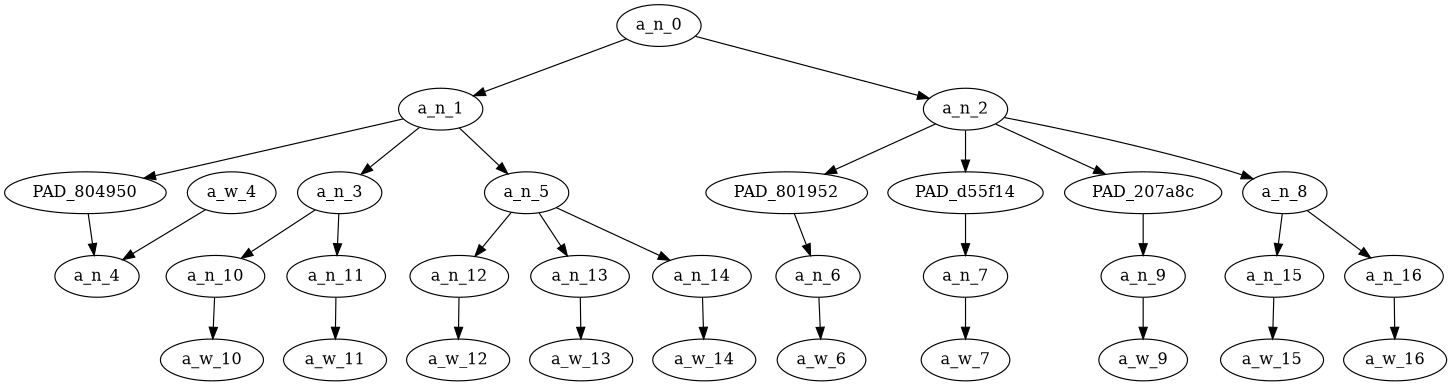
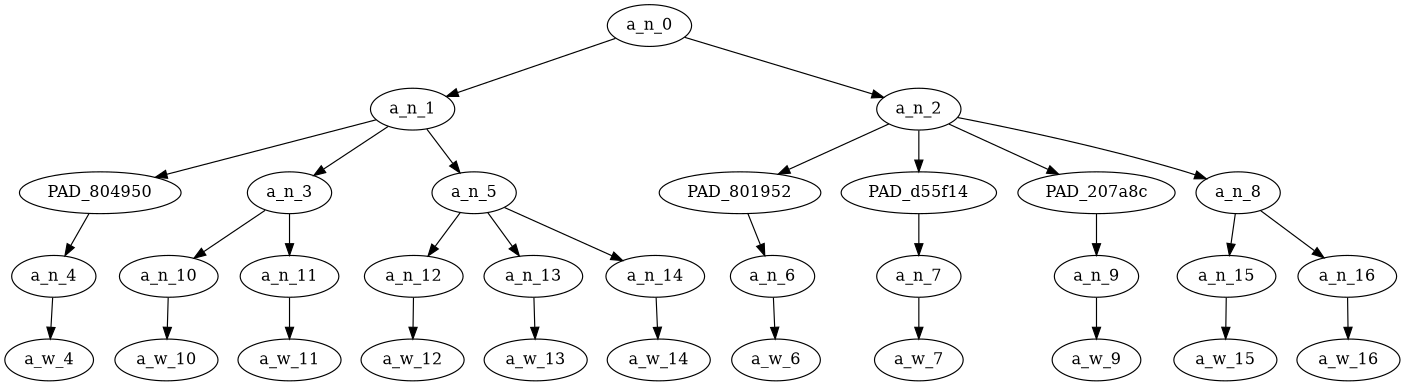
edge "a_w_4" -> "a_n_4": reversed
